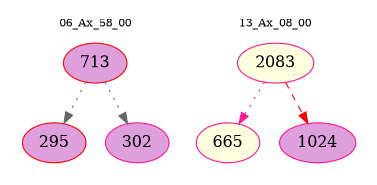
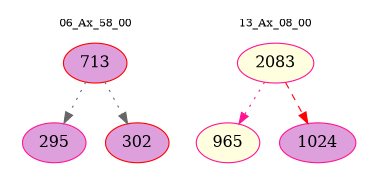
node "295": color red -> deeppink
node "302": color deeppink -> red
node "665": label "665" -> "965"
